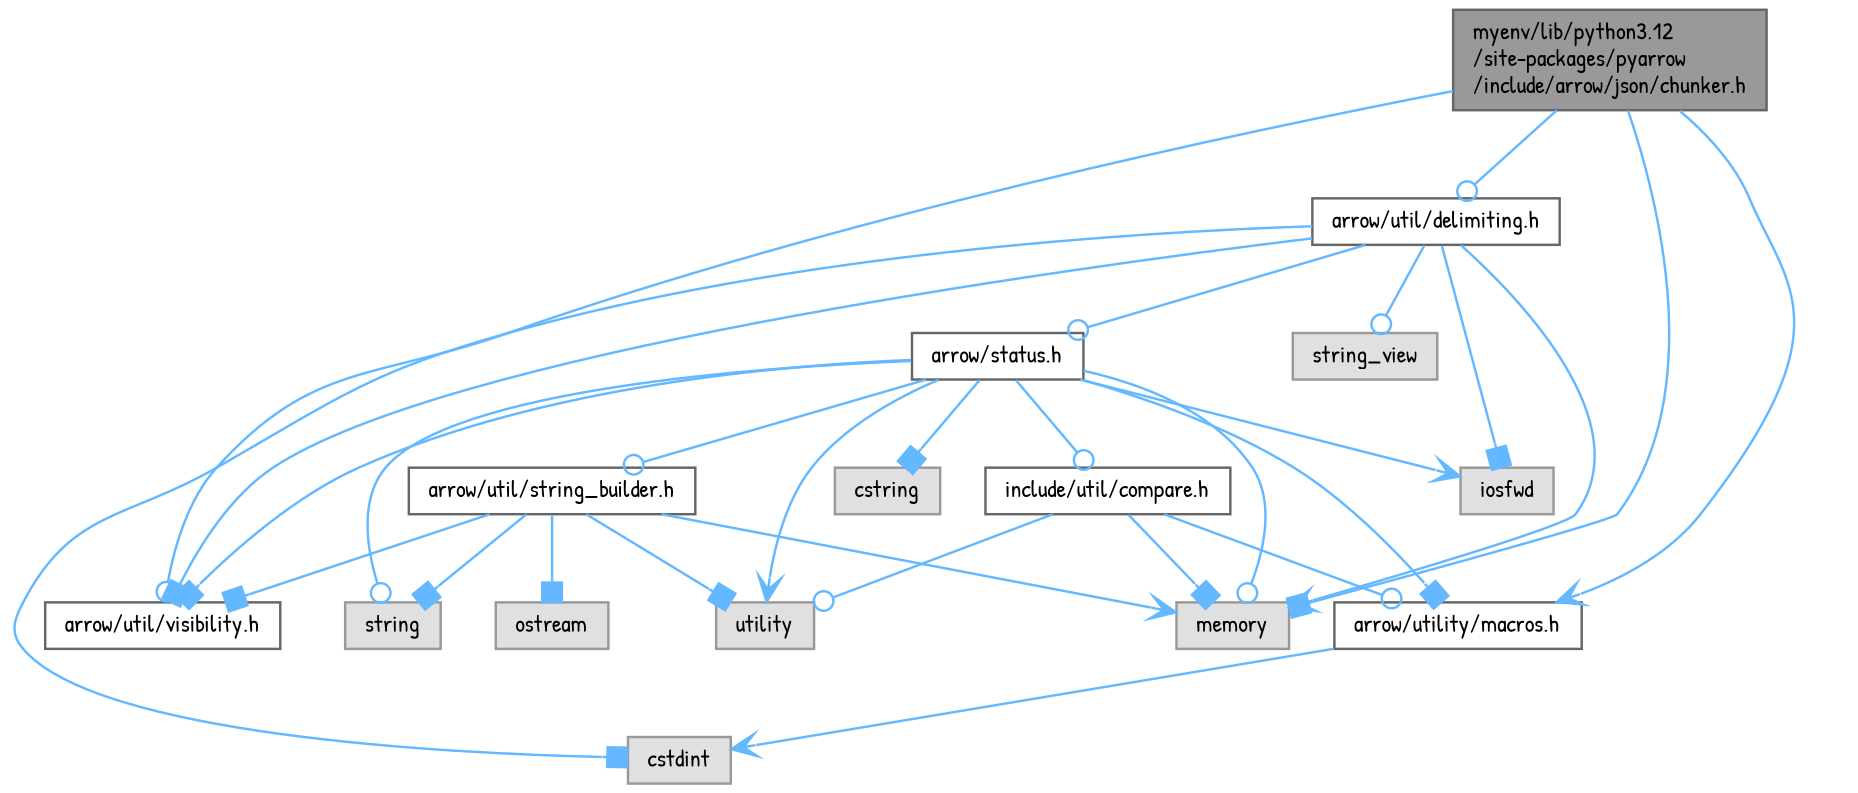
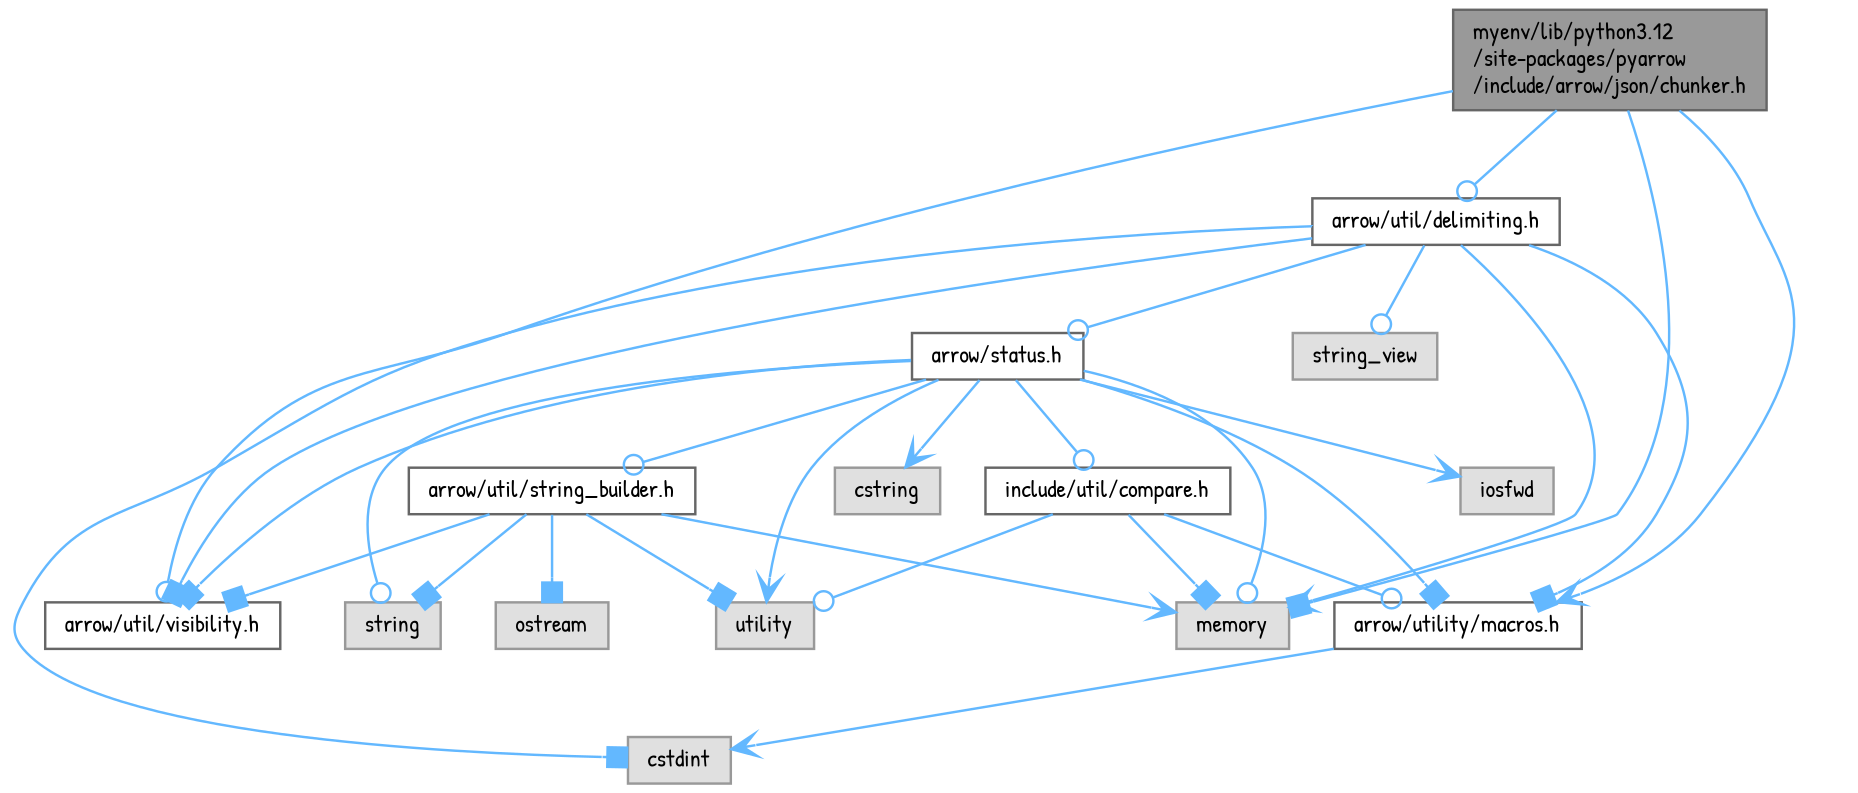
edge "arrow/util/delimiting.h" -> "iosfwd": now "arrow/util/delimiting.h" -> "arrow/utility/macros.h"
edge "arrow/status.h" -> "cstring": arrowhead box -> vee
